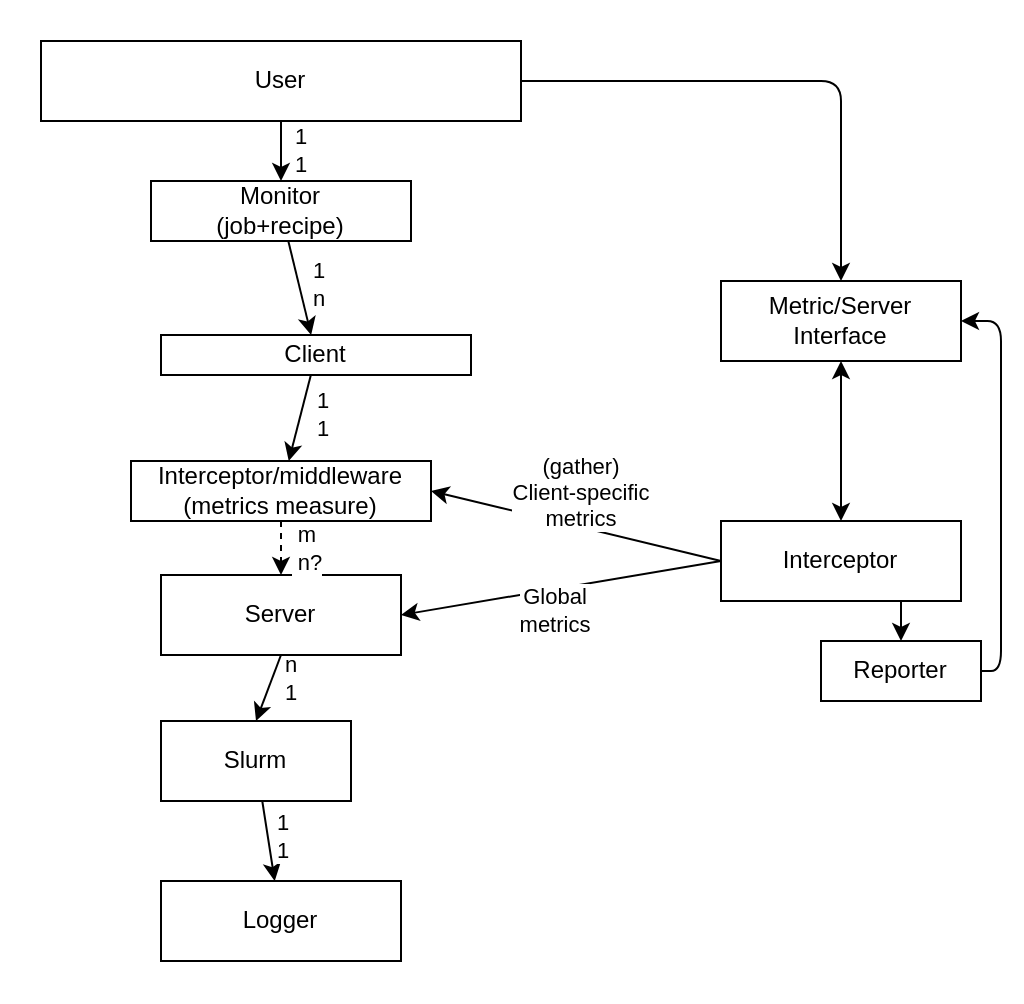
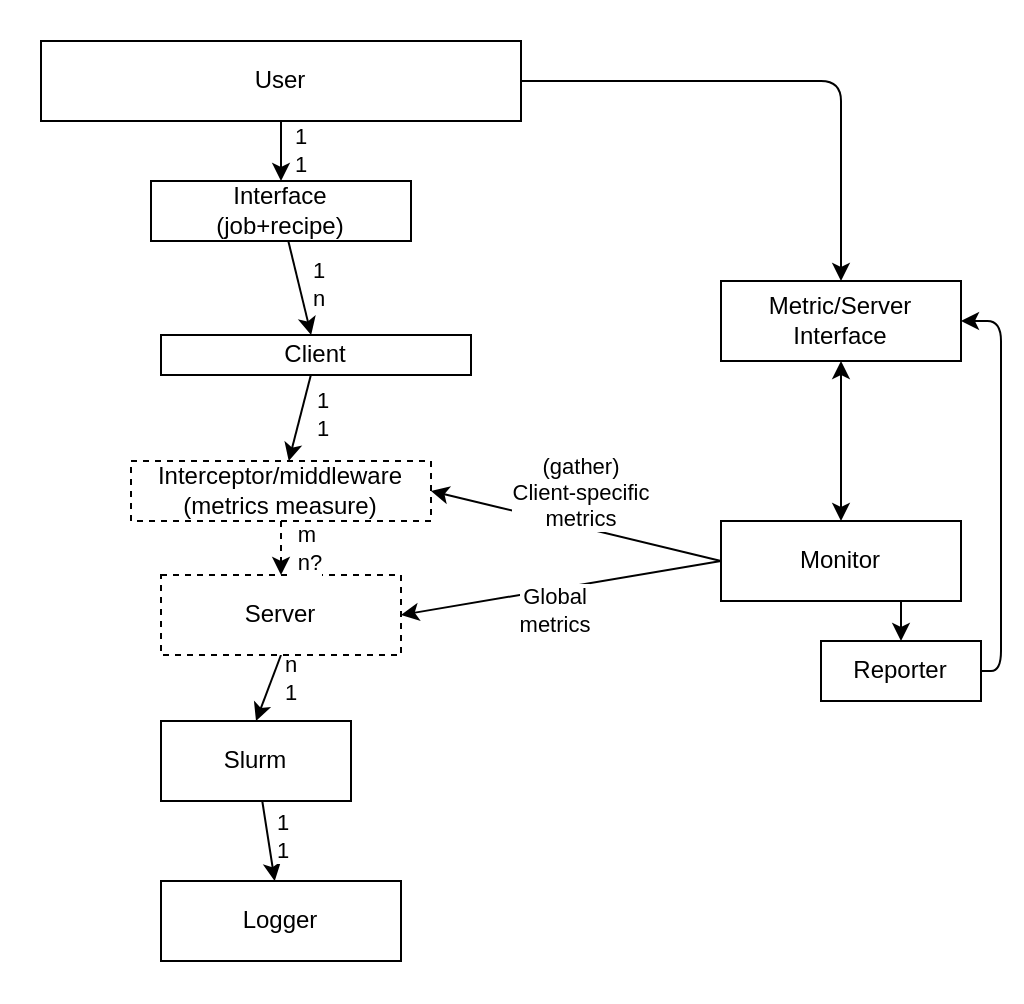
node "Monitor (job+recipe)": label "Monitor (job+recipe)" -> "Interface (job+recipe)"
node "Interceptor/middleware (metrics measure)": style solid -> dashed
node "Interceptor": label "Interceptor" -> "Monitor"
node "Server": style solid -> dashed
